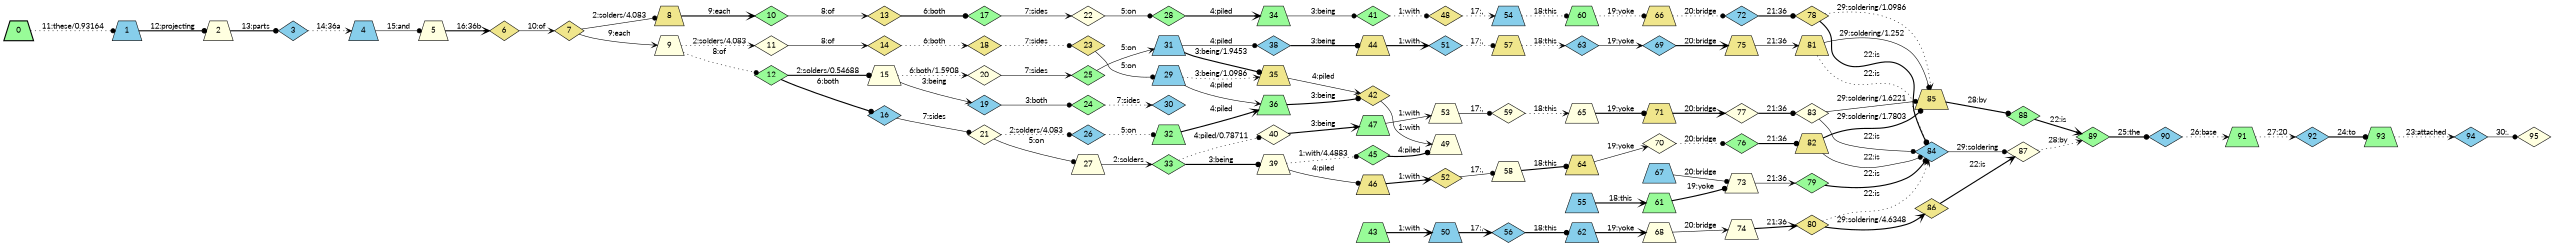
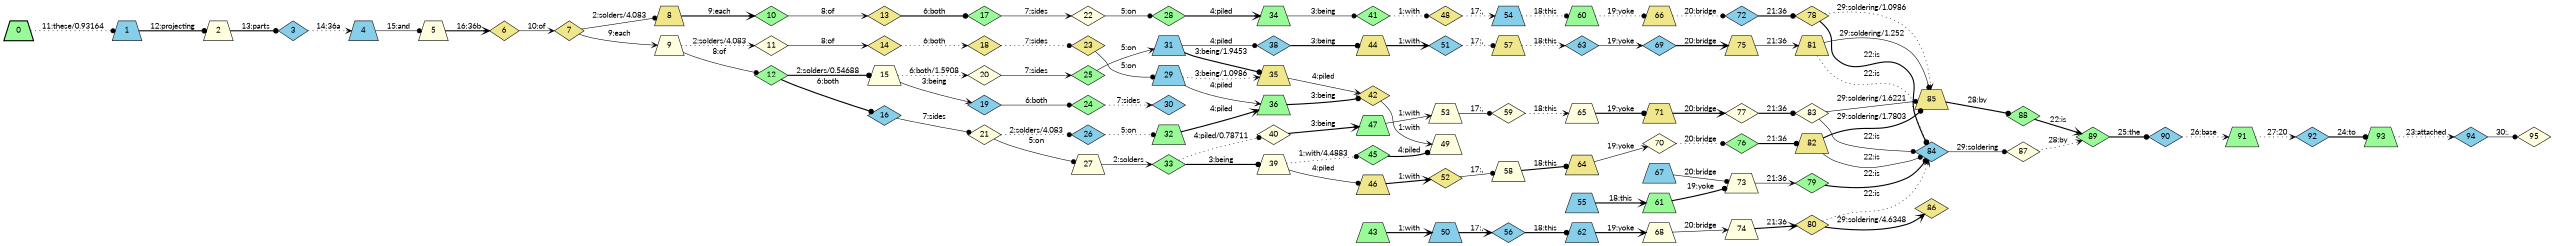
edge "9" -> "12": style dotted -> solid
edge "19" -> "24": label "3:both" -> "6:both"
edge "86" -> "87": removed, label "22:is"
